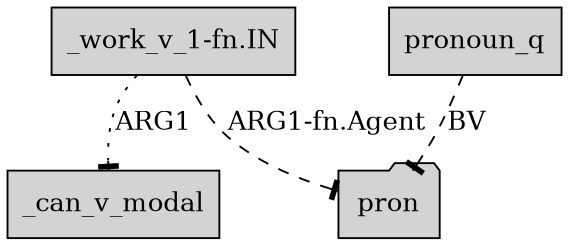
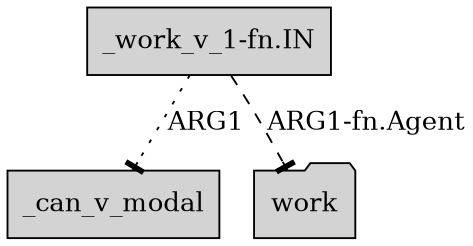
node "pronoun_q": removed
node "pron": label "pron" -> "work"
